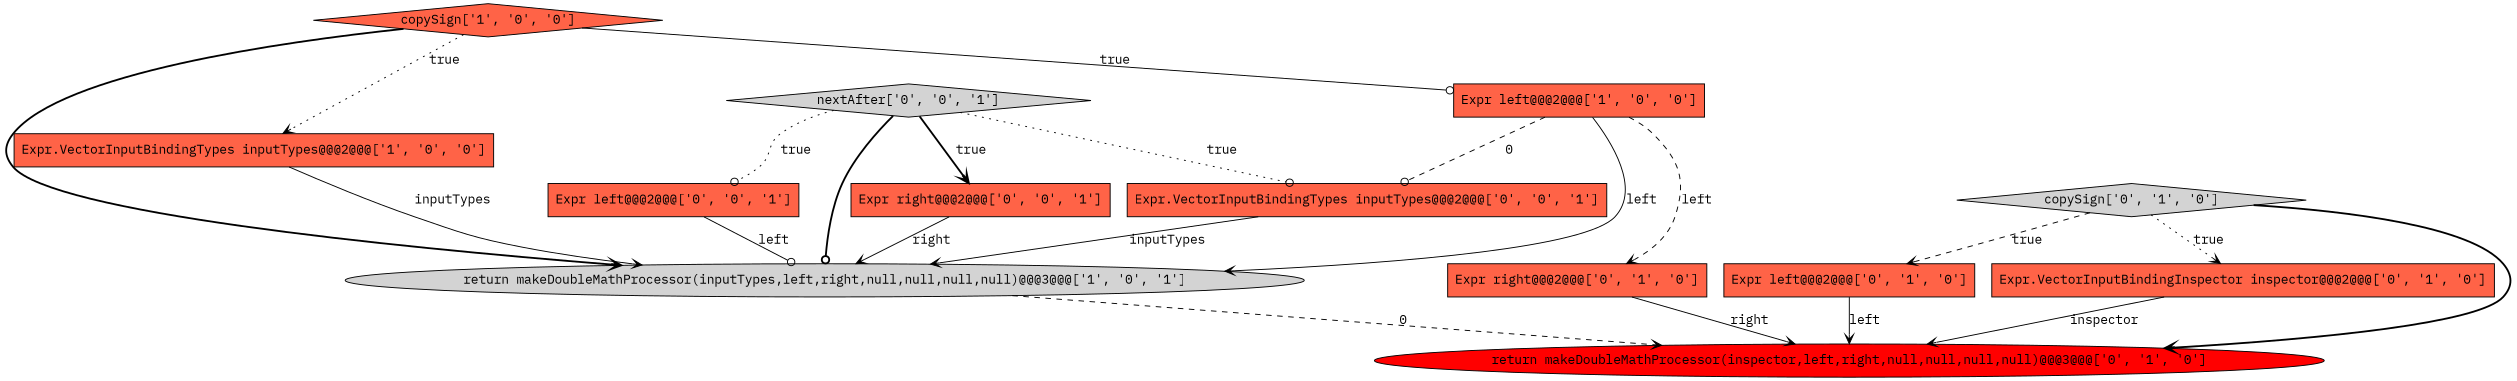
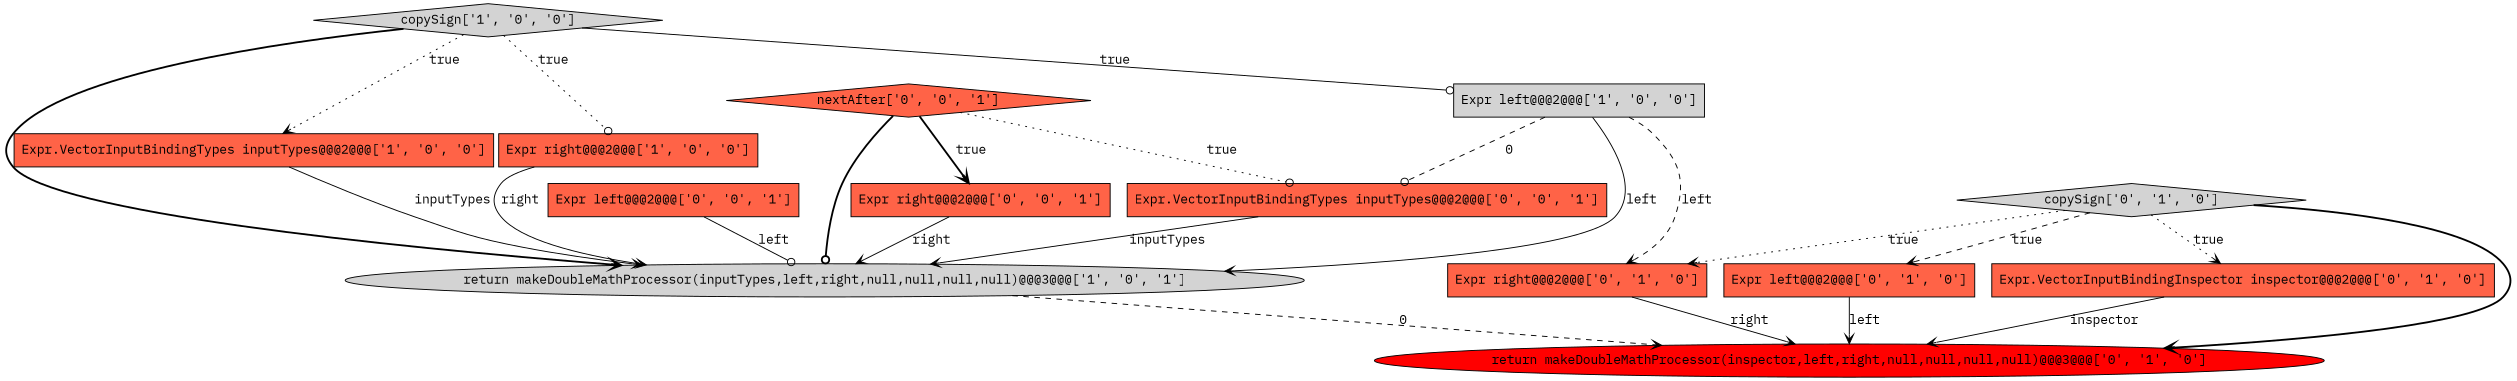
node "copySign['1', '0', '0']": fillcolor tomato -> lightgray
node "nextAfter['0', '0', '1']": fillcolor lightgray -> tomato
node "Expr left@@@2@@@['1', '0', '0']": fillcolor tomato -> lightgray
edge "nextAfter['0', '0', '1']" -> "Expr left@@@2@@@['0', '0', '1']": removed, label "true"
node "Expr right@@@2@@@['1', '0', '0']": added
edge "copySign['0', '1', '0']" -> "Expr right@@@2@@@['0', '1', '0']": added, label "true"
